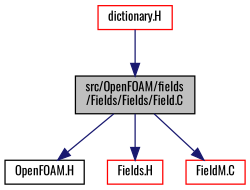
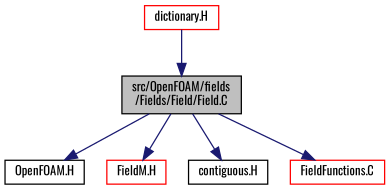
node "src/OpenFOAM/fields /Fields/Fields/Field.C": label "src/OpenFOAM/fields /Fields/Fields/Field.C" -> "src/OpenFOAM/fields /Fields/Field/Field.C"
node "Fields.H": label "Fields.H" -> "FieldM.H"
node "FieldM.C": label "FieldM.C" -> "FieldFunctions.C"
node "contiguous.H": added
